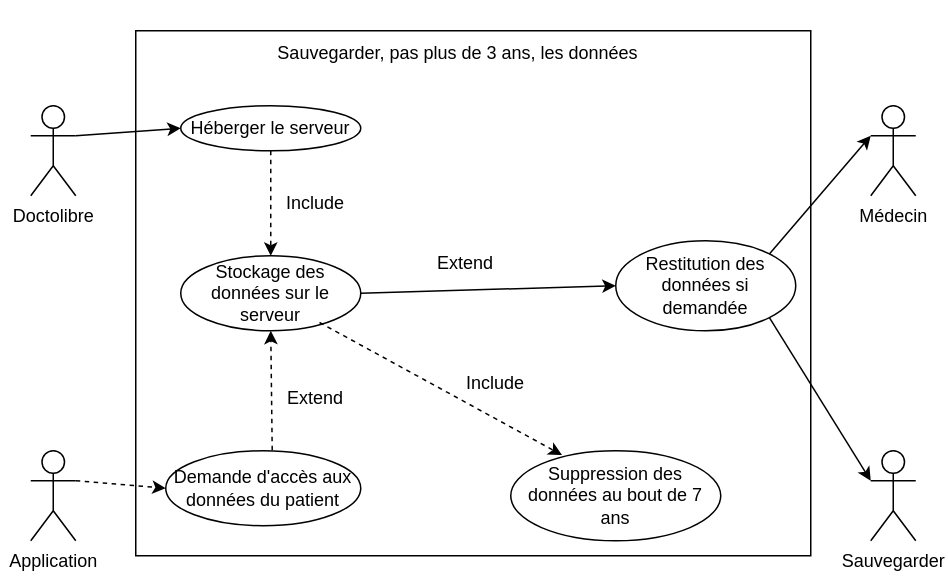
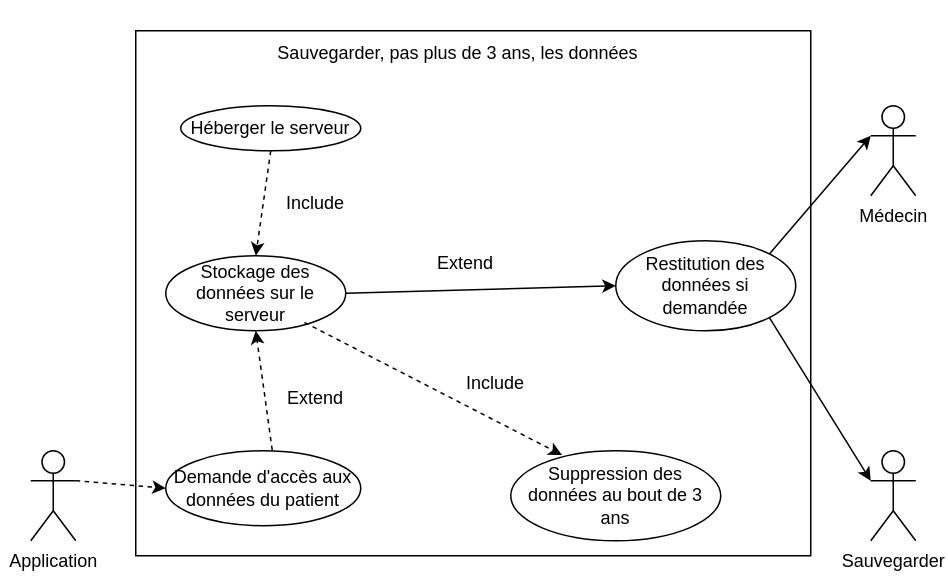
edge "Doctolibre" -> "Héberger le serveur": removed
node "Doctolibre": removed
node "Stockage des données sur le serveur": moved (271, 293) -> (256, 293)
node "Suppression des données au bout de 7 ans": label "Suppression des données au bout de 7 ans" -> "Suppression des données au bout de 3 ans"
